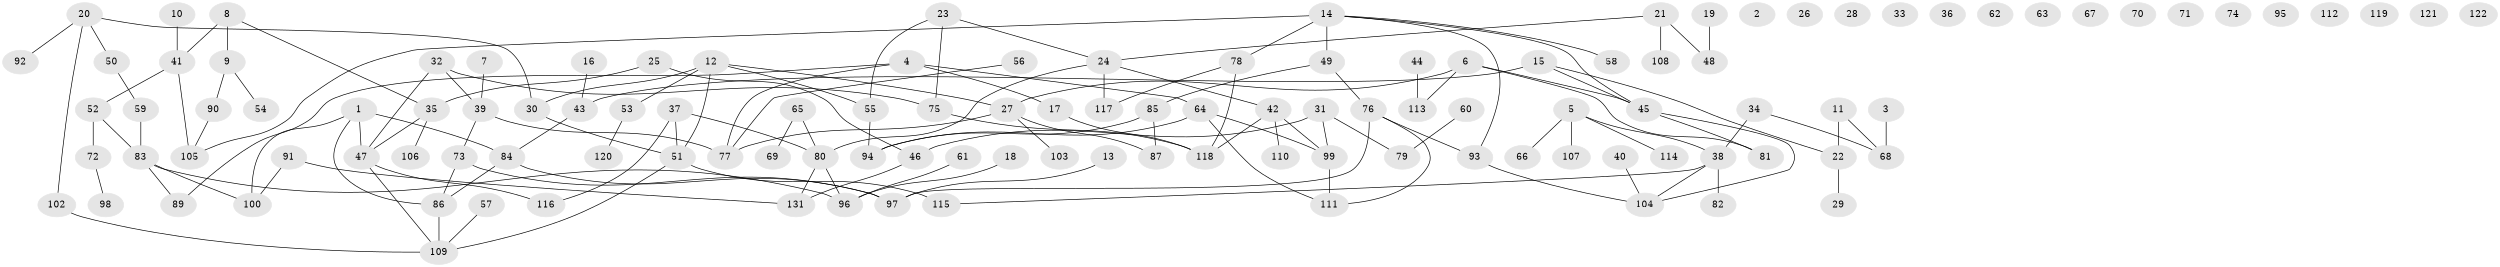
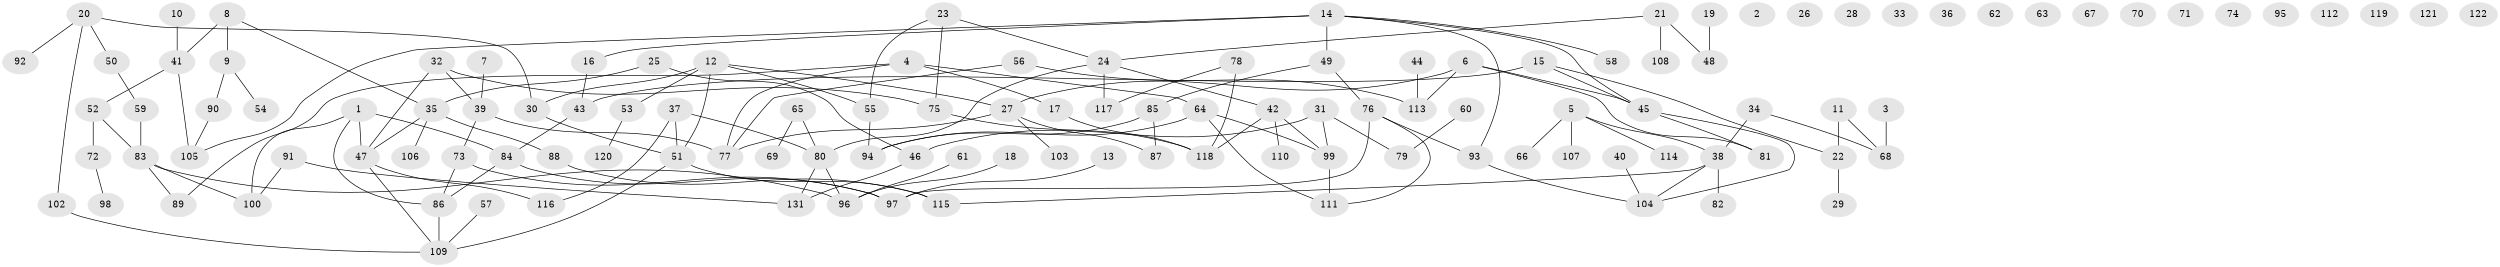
edge "14" -- "78": now "14" -- "16"
edge "56" -- "113": added
node "88": added
